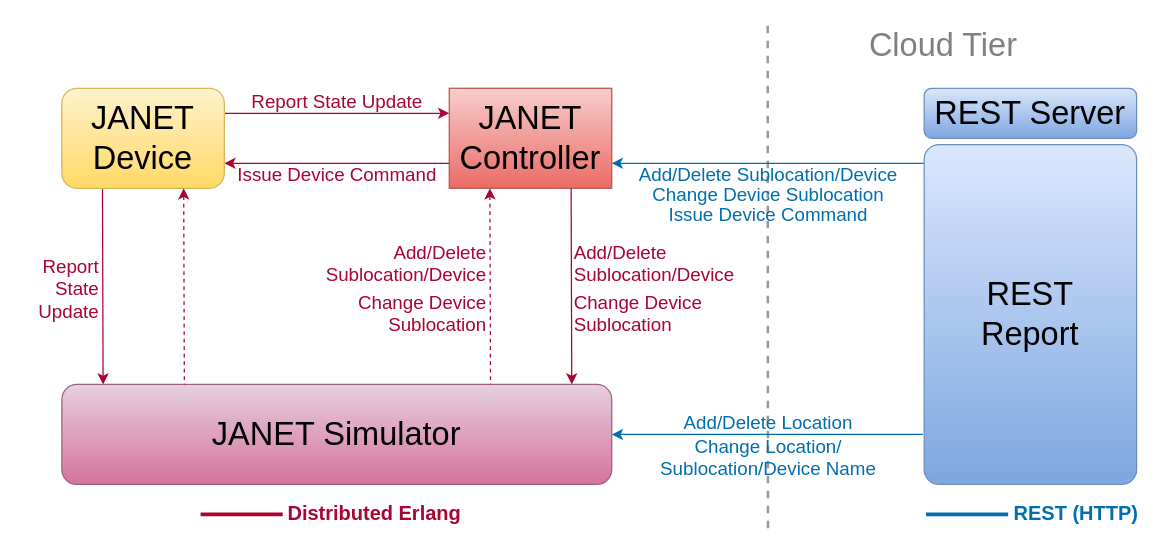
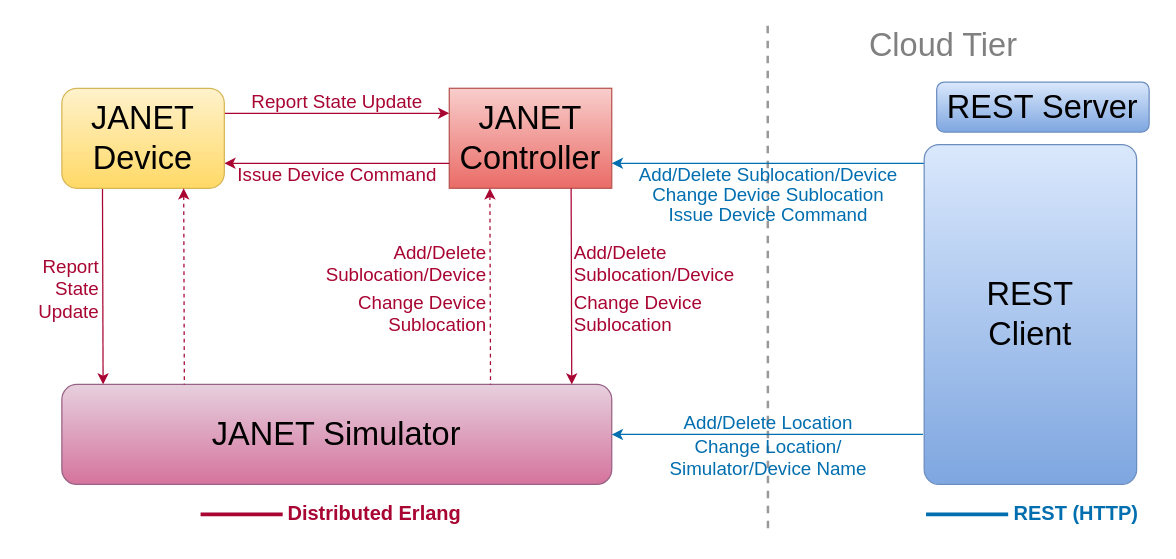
node "REST Server": moved (1031, 113) -> (1043, 107)
node "REST Report": label "REST Report" -> "REST Client"
node "Change Location/ Sublocation/Device Name": label "Change Location/ Sublocation/Device Name" -> "Change Location/ Simulator/Device Name"
